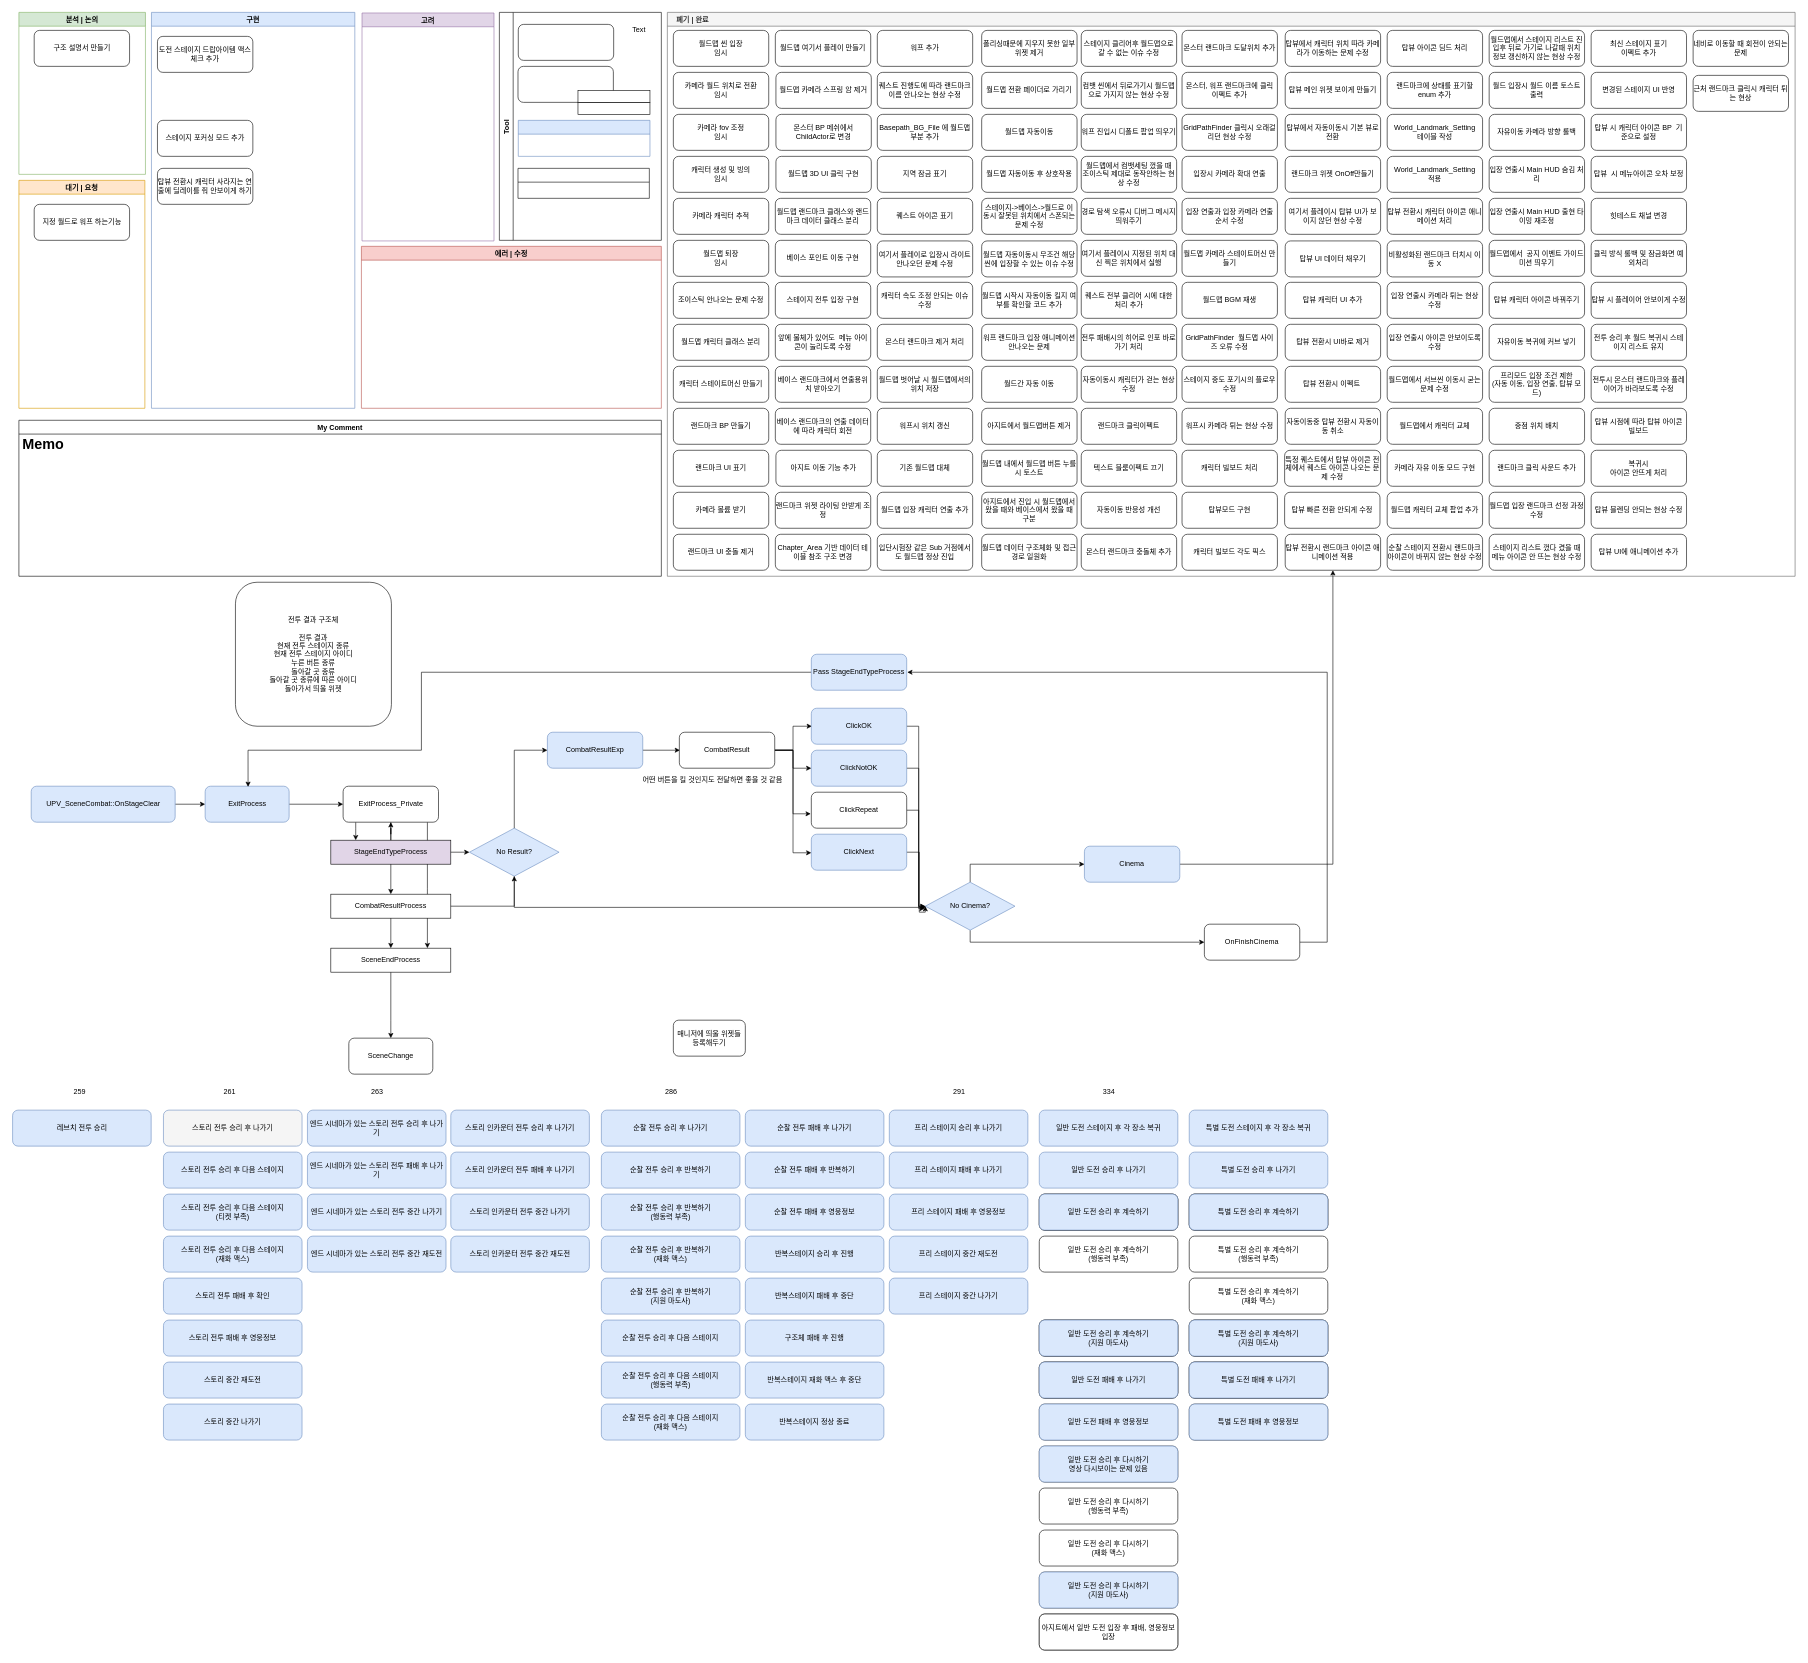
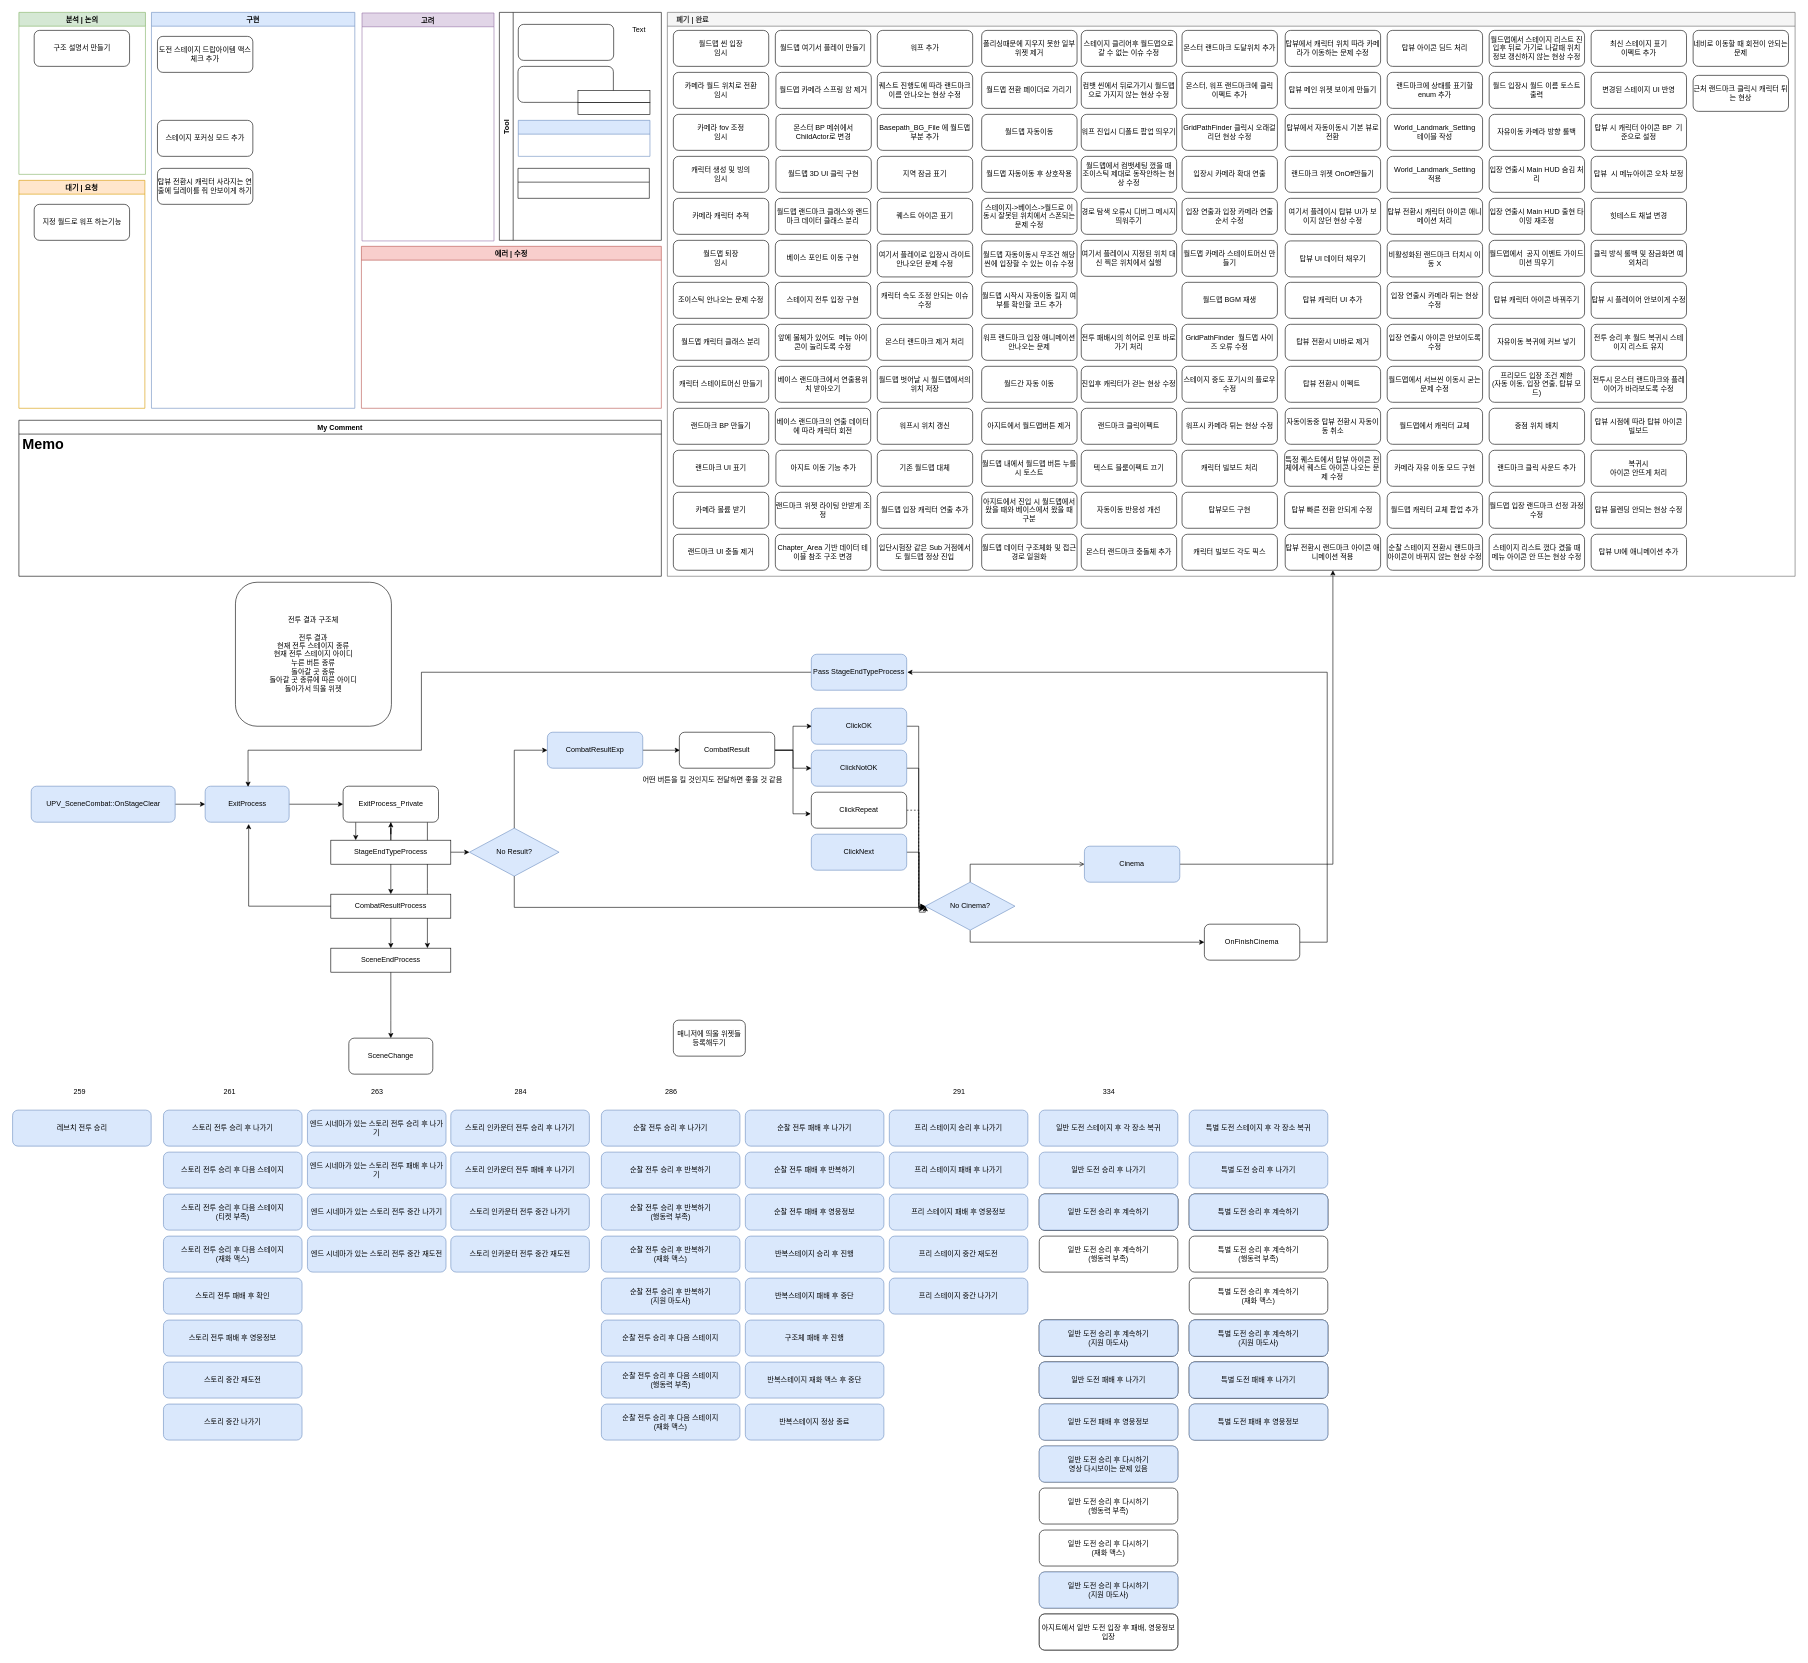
node "퀘스트 전부 클리어 시에 대한 처리 추가": removed
node "자동이동시 캐릭터가 걷는 현상 수정": label "자동이동시 캐릭터가 걷는 현상 수정" -> "진입후 캐릭터가 걷는 현상 수정"
edge "ClickRepeat" -> "No Cinema?": style solid -> dashed
node "StageEndTypeProcess": fillcolor #e1d5e7 -> #ffffff
edge "CombatResult" -> "ClickNext": removed
edge "No Cinema?" -> "Cinema": arrowhead classic -> open
edge "CombatResultProcess" -> "No Result?": now "CombatResultProcess" -> "ExitProcess"
node "284": added
node "스토리 전투 승리 후 나가기": fillcolor #f5f5f5 -> #dae8fc
